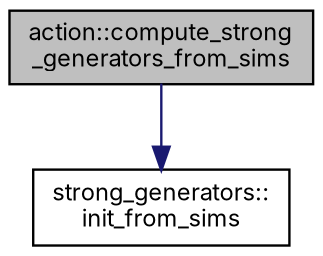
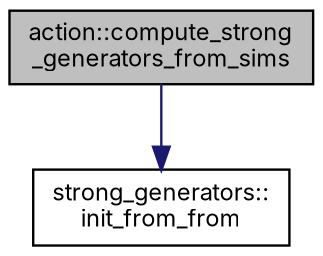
node "strong_generators:: init_from_sims": label "strong_generators:: init_from_sims" -> "strong_generators:: init_from_from"
